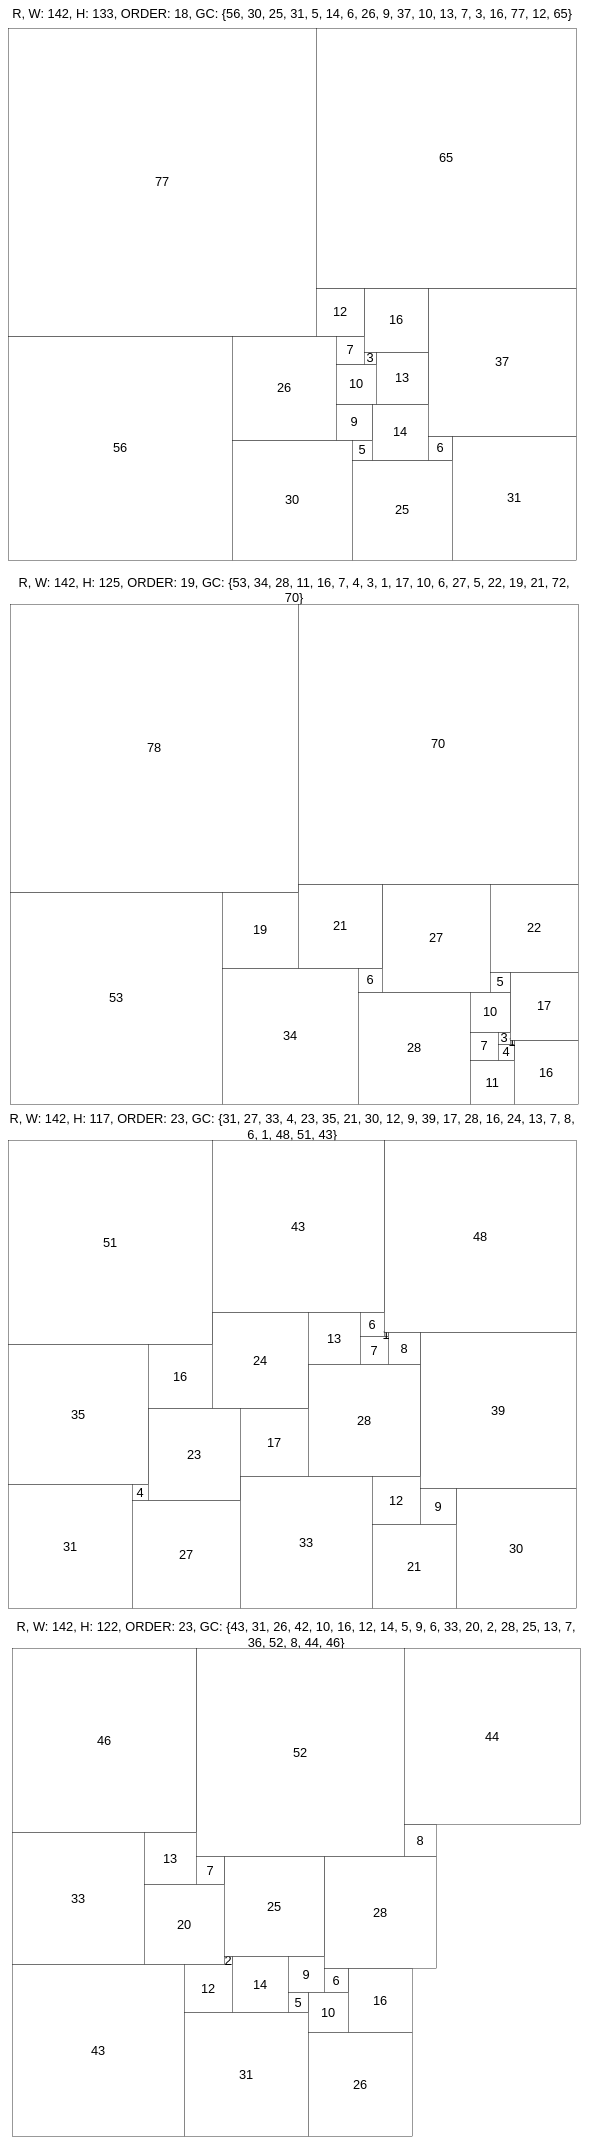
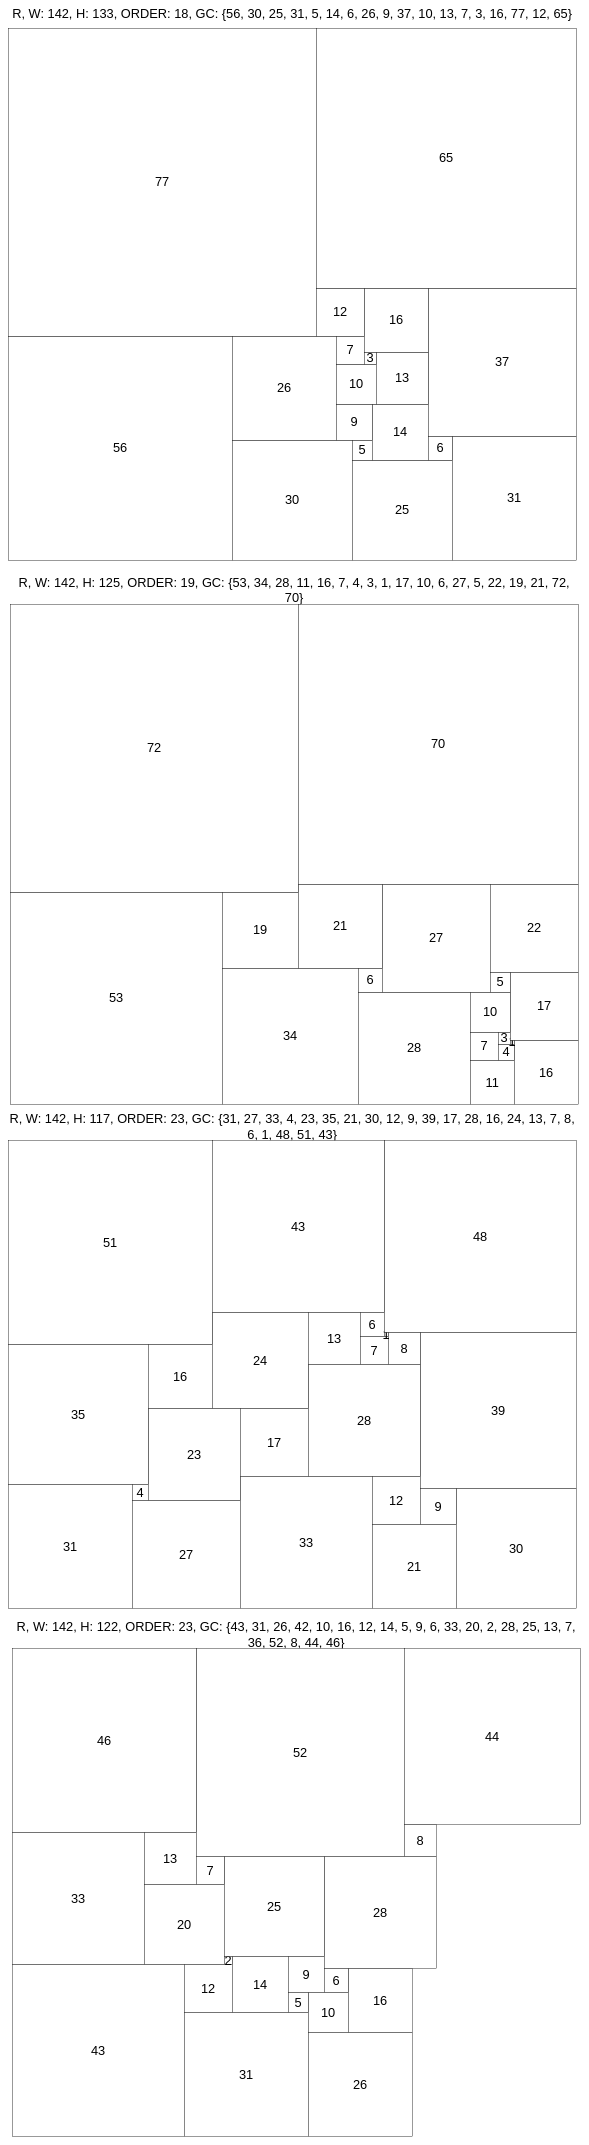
node "78": label "78" -> "72"
